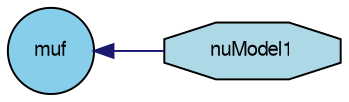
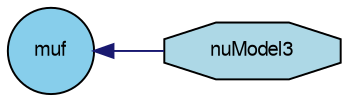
node "nuModel1": label "nuModel1" -> "nuModel3"
